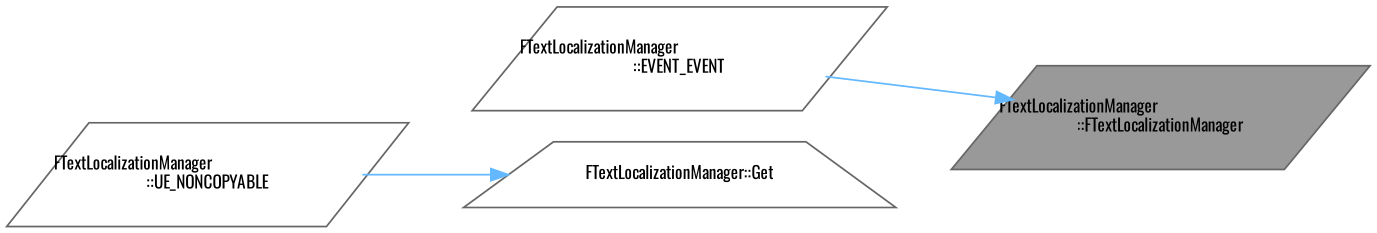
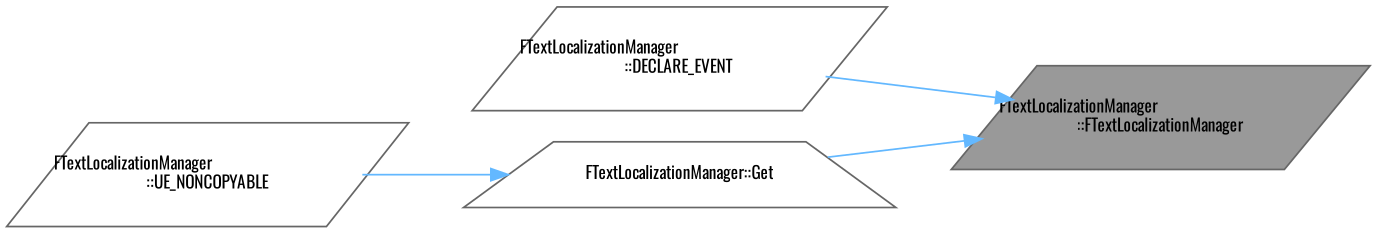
node "FTextLocalizationManager ::EVENT_EVENT": label "FTextLocalizationManager ::EVENT_EVENT" -> "FTextLocalizationManager ::DECLARE_EVENT"
edge "FTextLocalizationManager::Get" -> "FTextLocalizationManager ::FTextLocalizationManager": added
